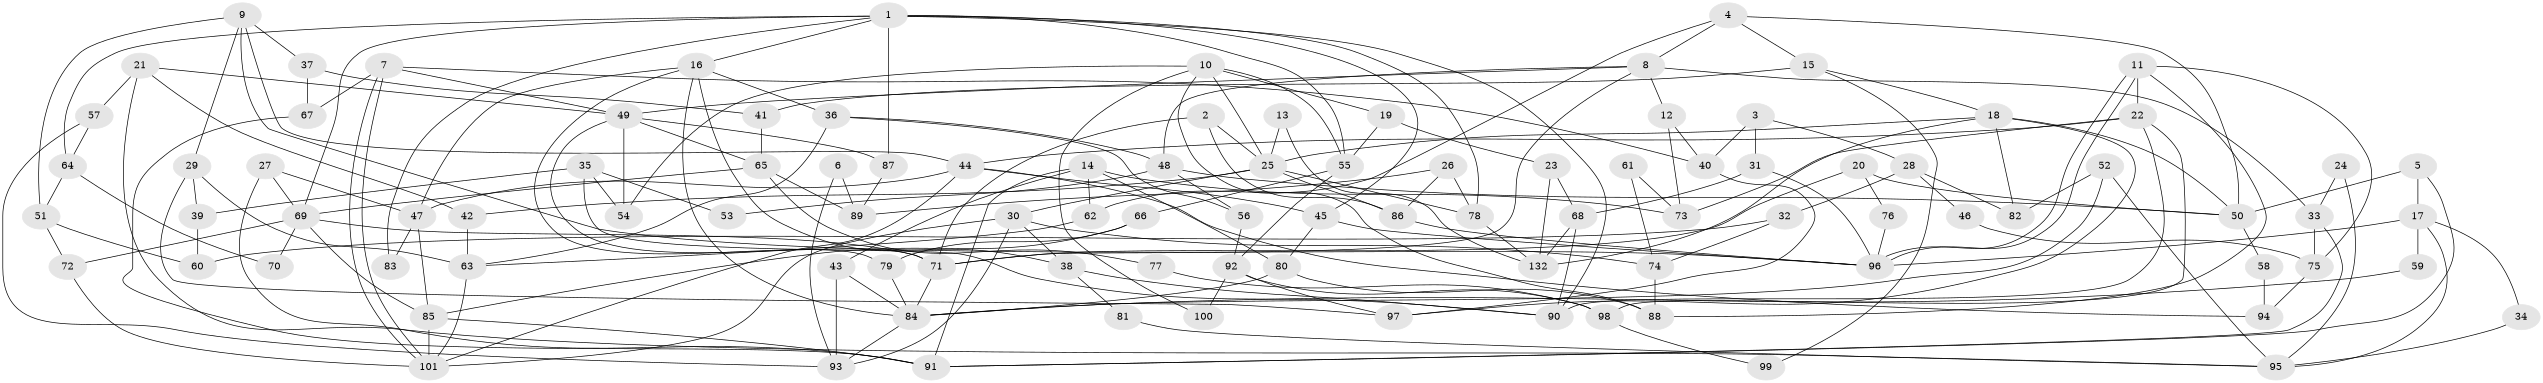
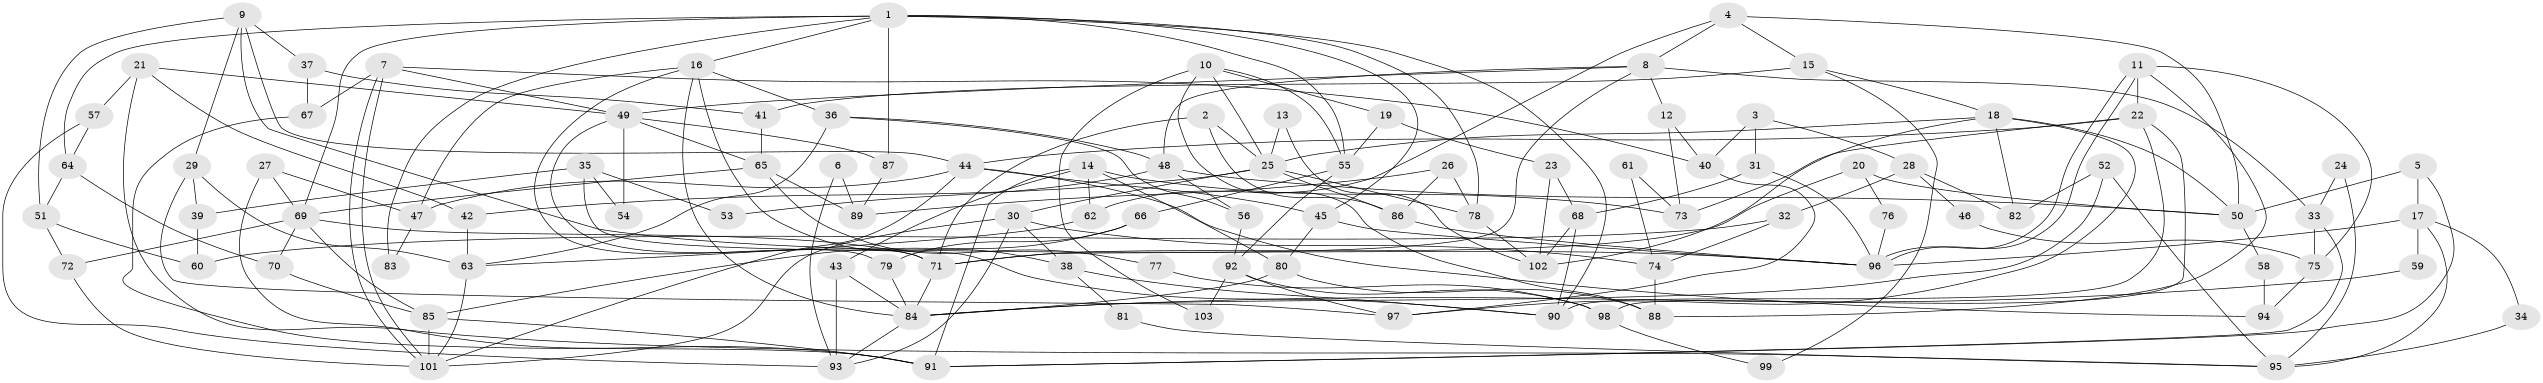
edge "10" -- "54": removed
edge "47" -- "85": now "70" -- "85"
node "132": label "132" -> "102"
node "100": label "100" -> "103"
